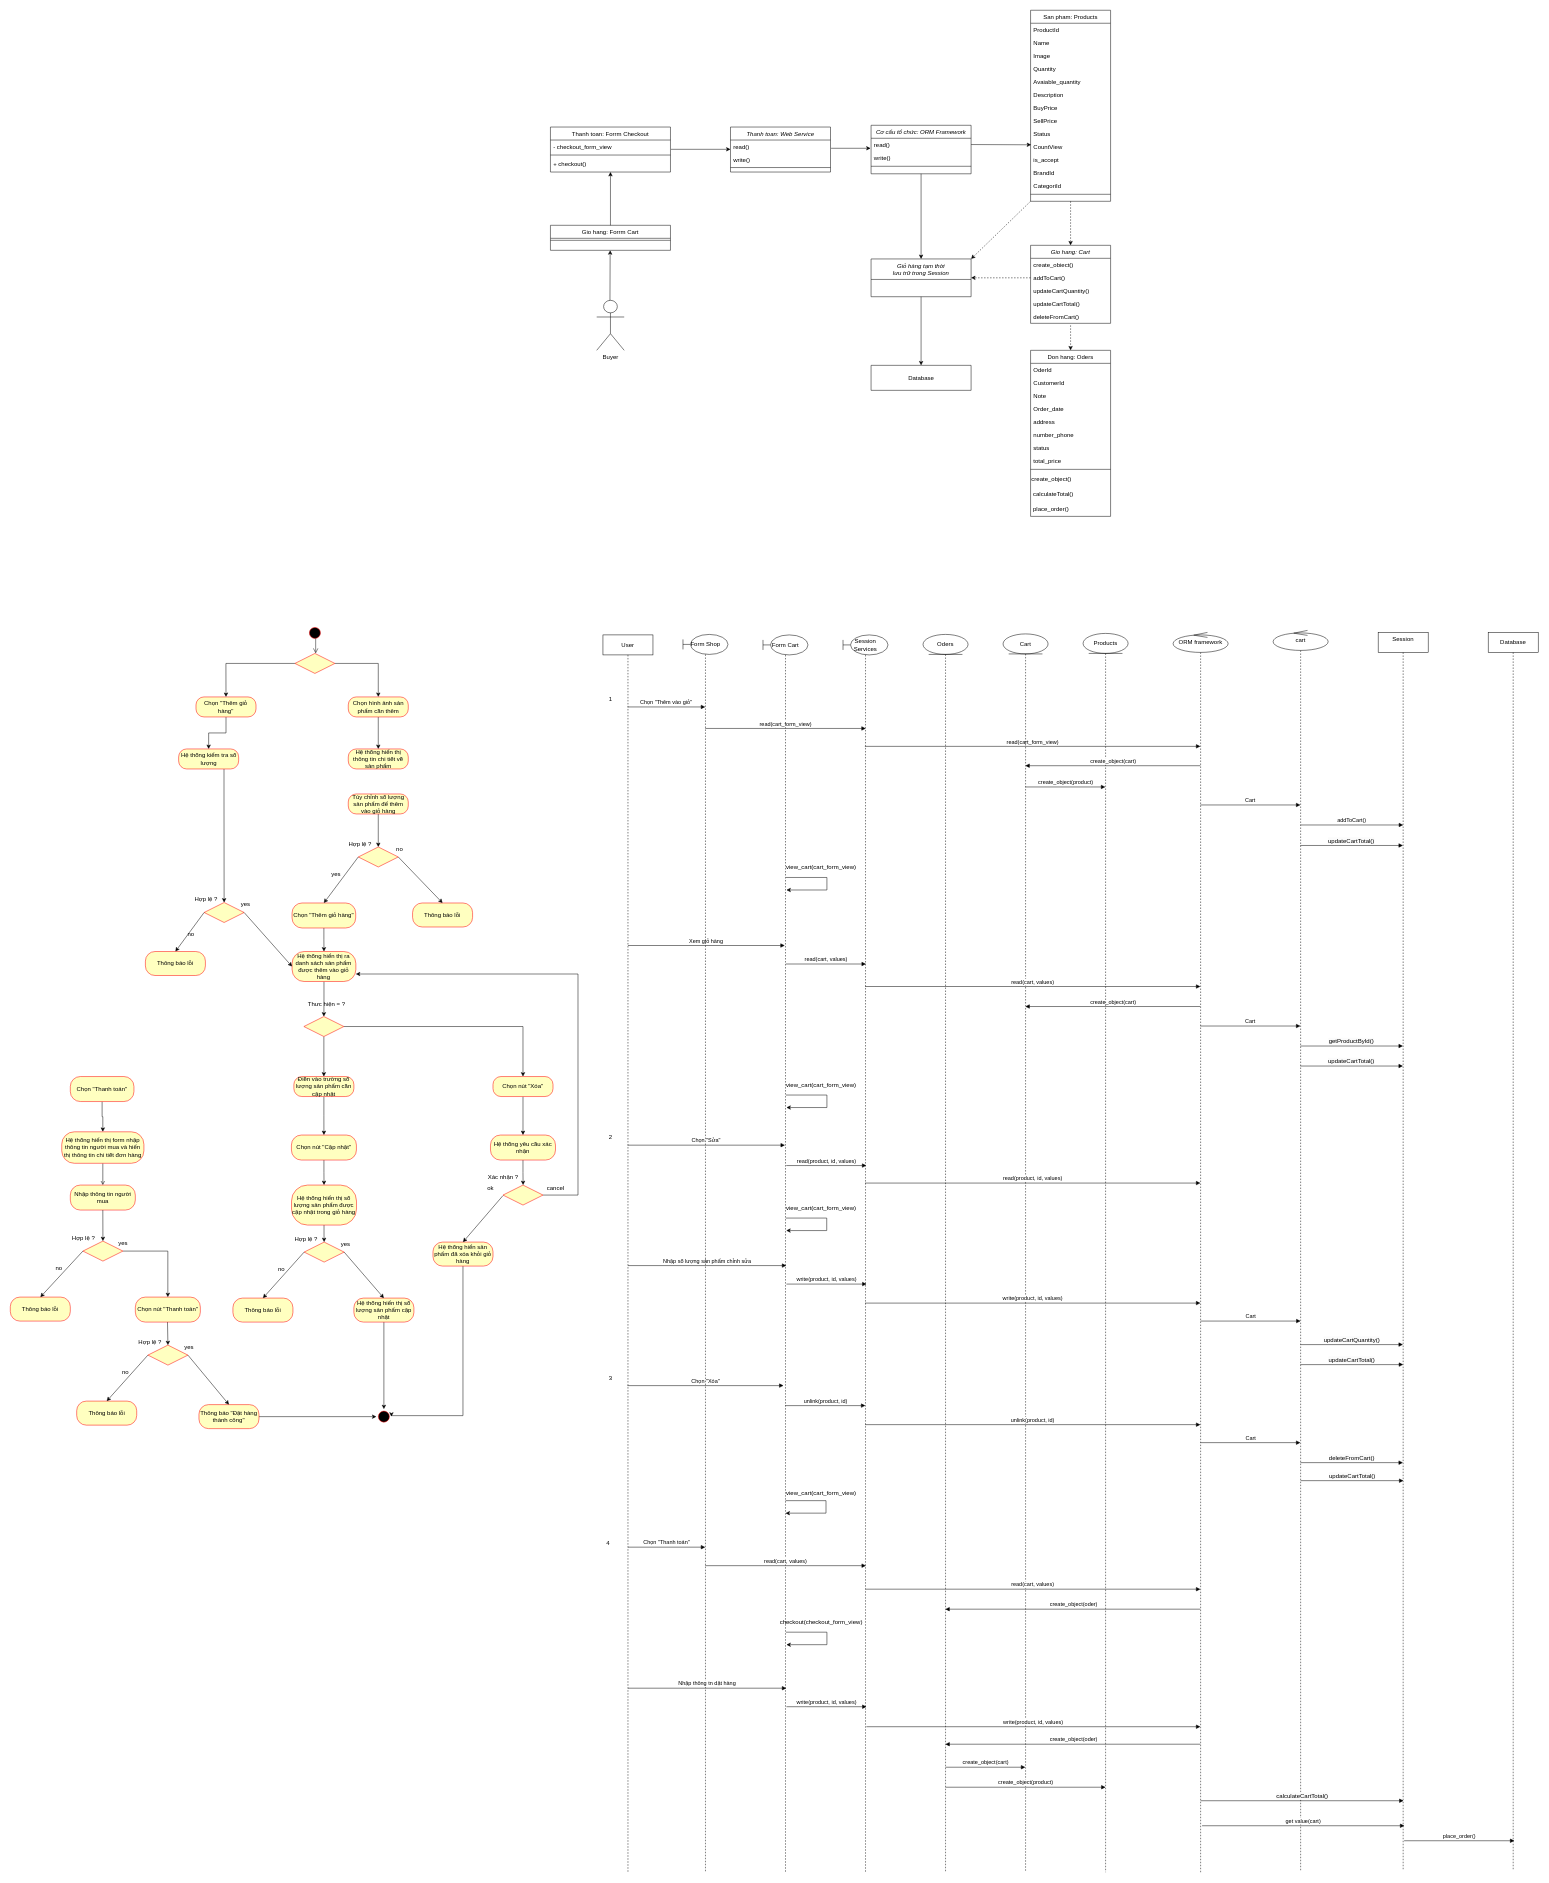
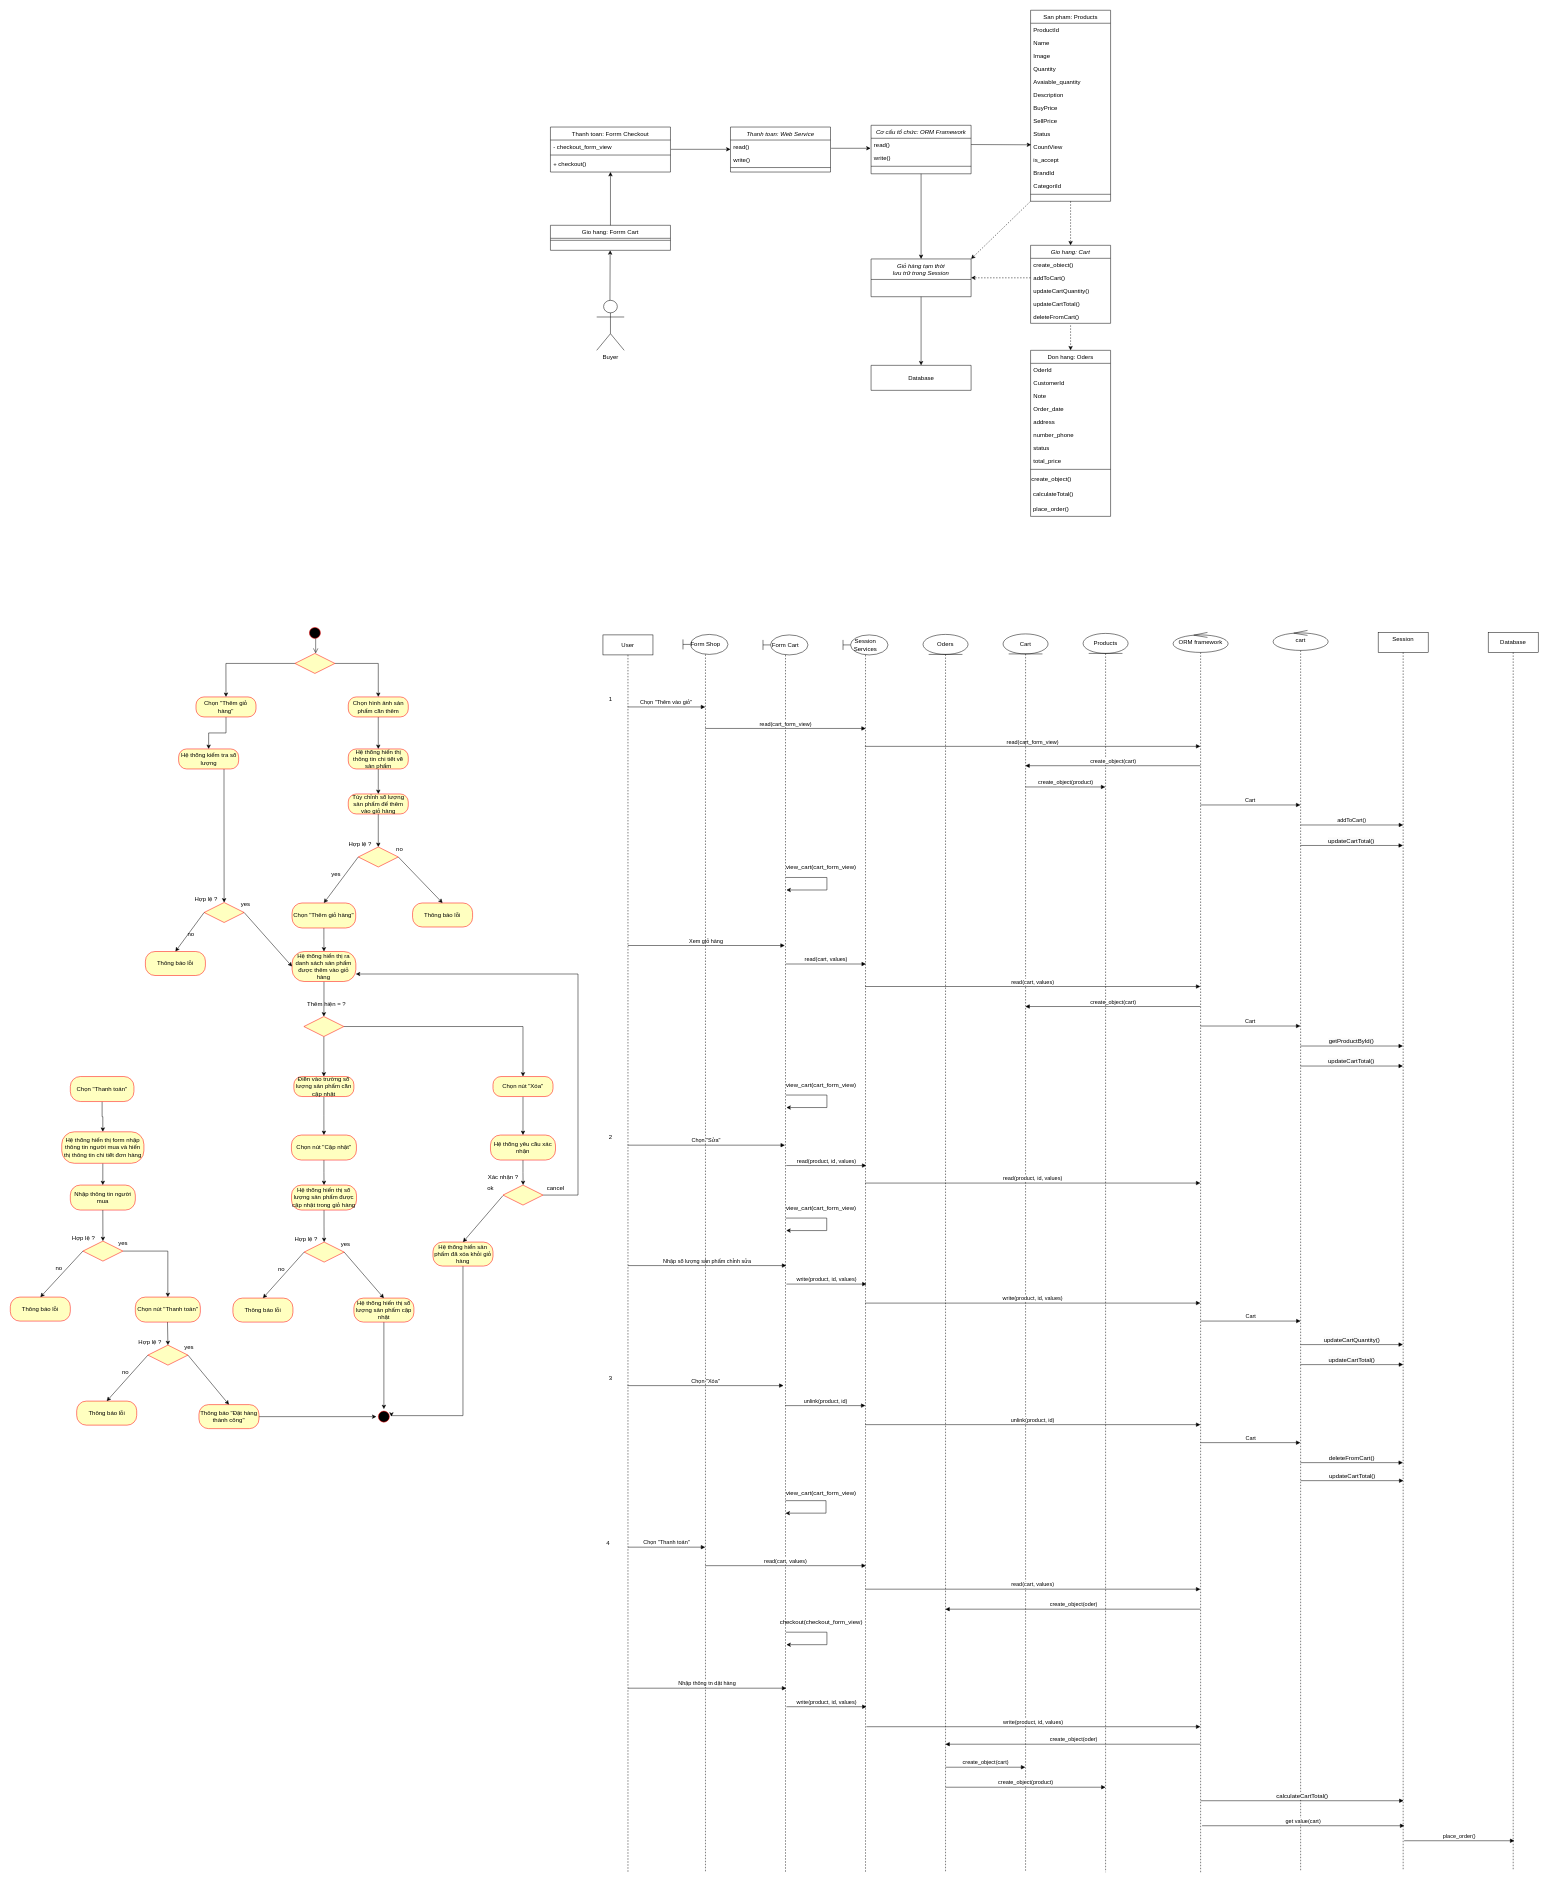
edge "Hệ thống hiển thị thông tin chi tiết về sản phẩm" -> "Tùy chỉnh số lượng sản phẩm để thêm vào giỏ hàng": added
node "Thưc hiện = ?": label "Thưc hiện = ?" -> "Thêm hiện = ?"
edge "Hệ thống hiển thị form nhập thông tin người mua và hiển thị thông tin chi tiết đơn hàng" -> "Nhập thông tin người mua": arrowhead open -> classic
node "Hệ thống hiển thị số lượng sản phẩm được cập nhật trong giỏ hàng": size 65x40 -> 65x25
